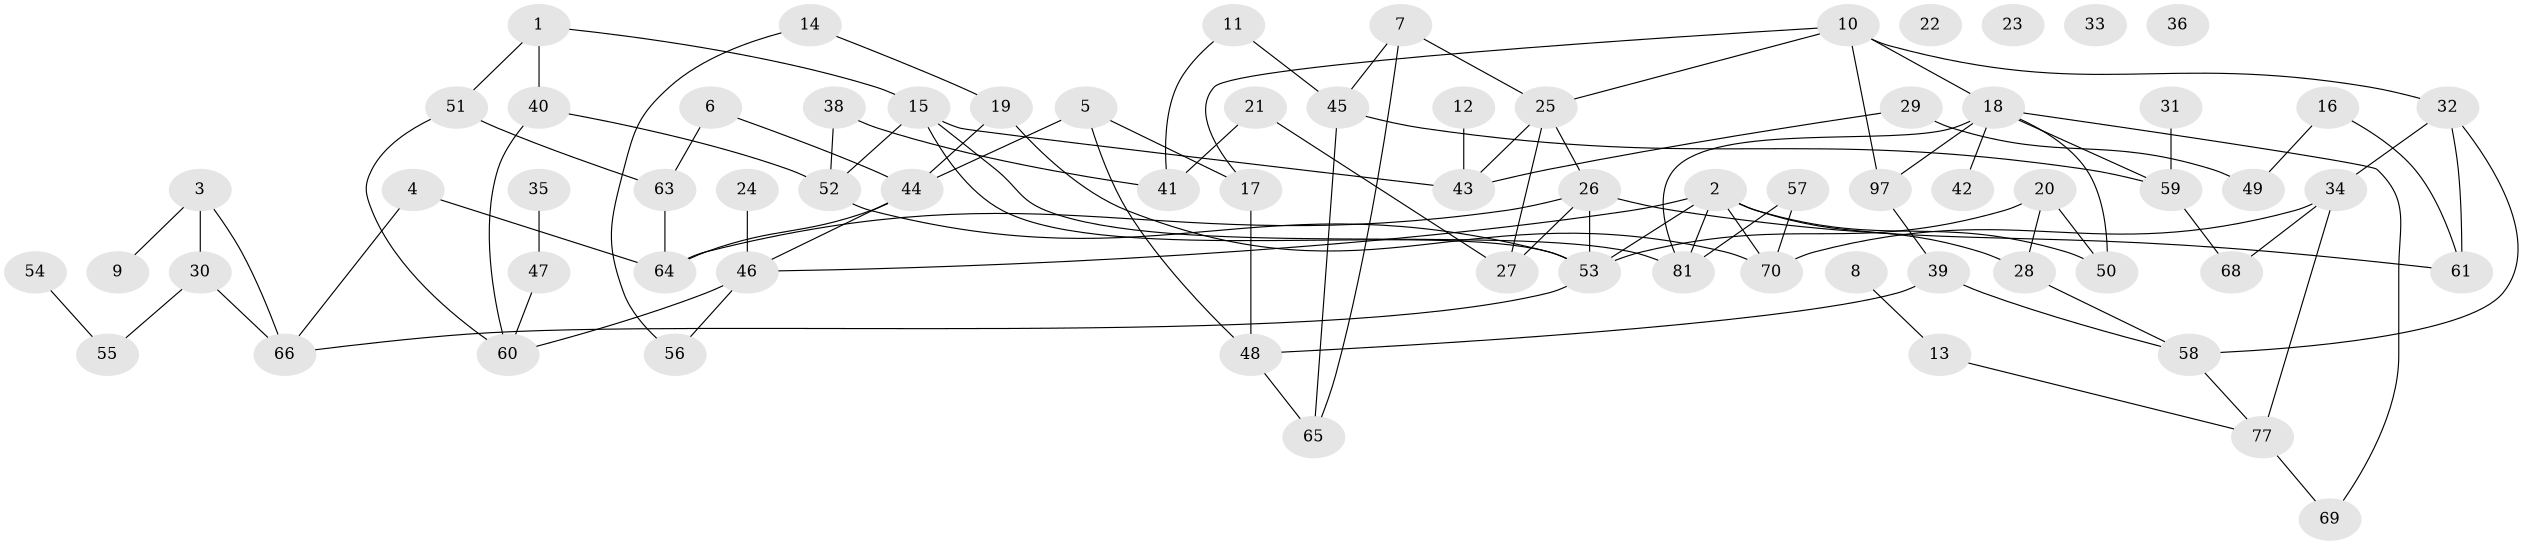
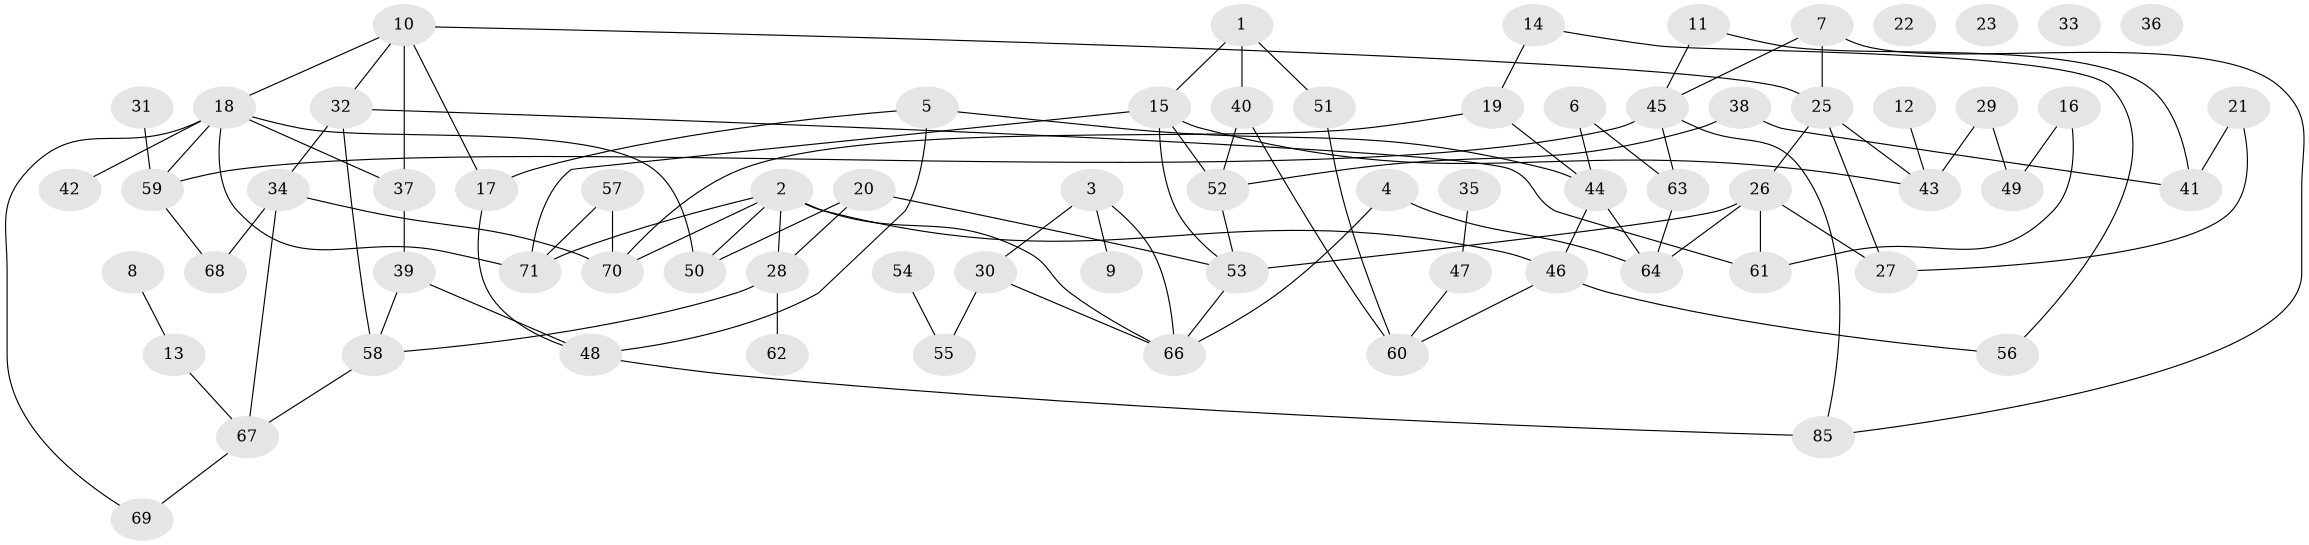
edge "51" -- "63": now "45" -- "63"
node "24": removed
node "97": label "97" -> "37"
edge "2" -- "53": now "2" -- "66"
node "81": label "81" -> "71"
node "62": added
node "65": label "65" -> "85"
node "77": label "77" -> "67"
